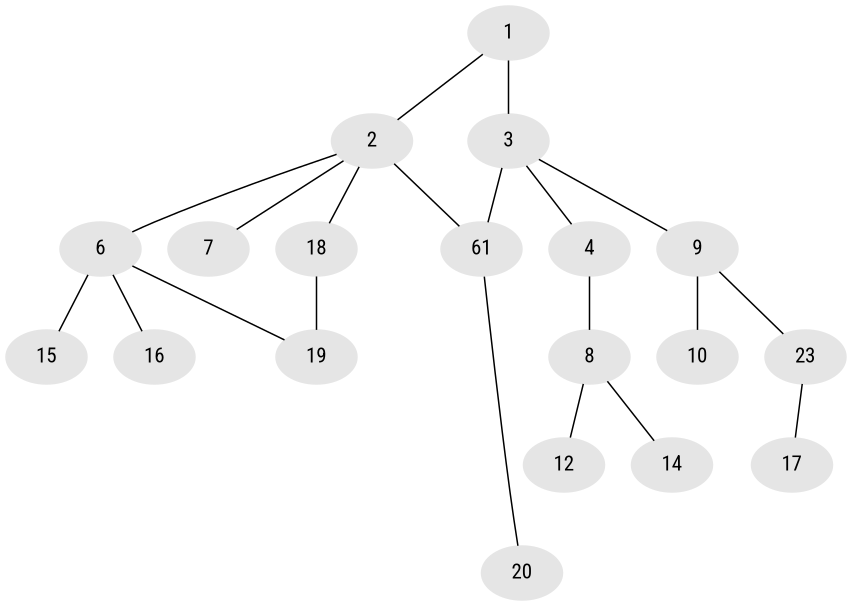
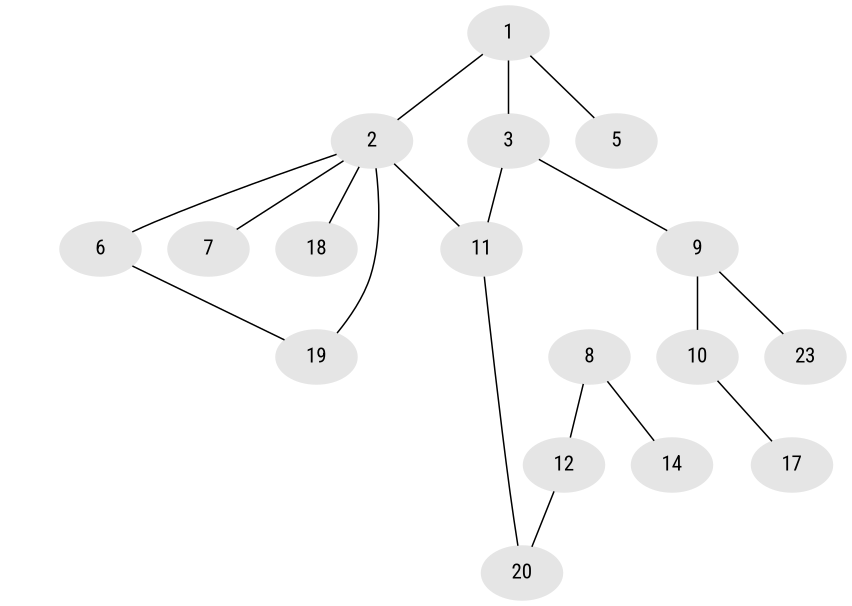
node "5": added
node "61": label "61" -> "11"
node "4": removed
edge "18" -- "19": now "2" -- "19"
node "15": removed
node "16": removed
edge "23" -- "17": now "10" -- "17"
edge "12" -- "20": added
